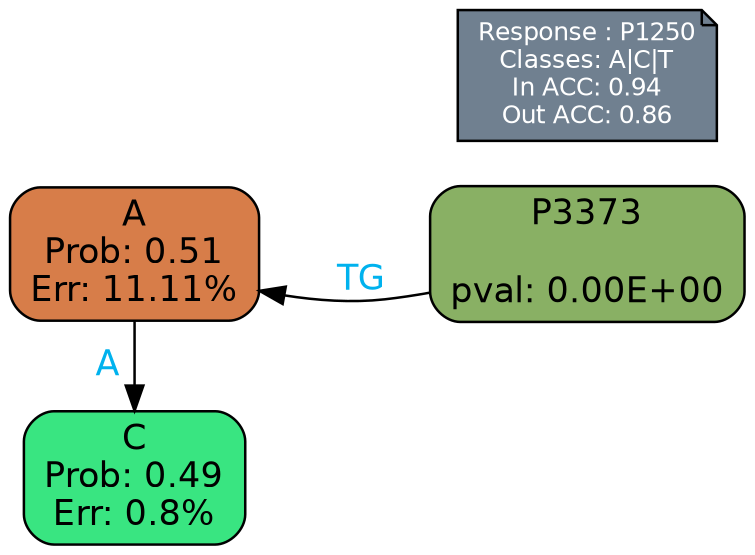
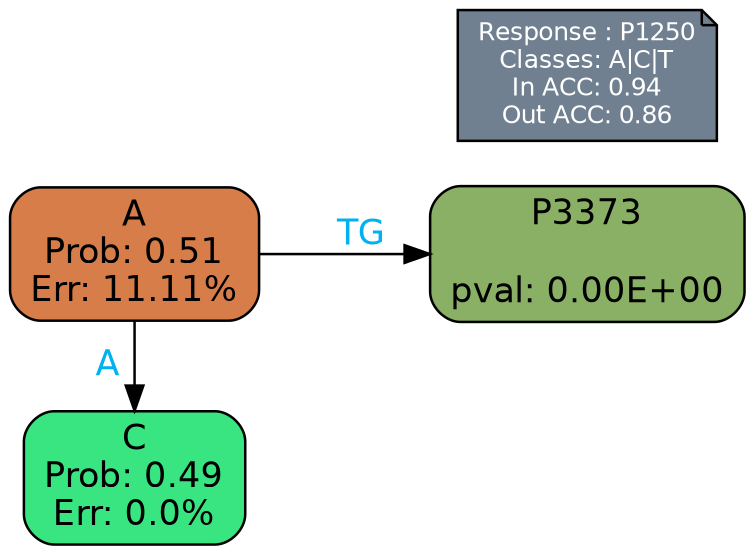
edge "P3373 pval: 0.00E+00" -> "A Prob: 0.51 Err: 11.11%": reversed
node "C Prob: 0.49 Err: 0.8%": label "C Prob: 0.49 Err: 0.8%" -> "C Prob: 0.49 Err: 0.0%"
